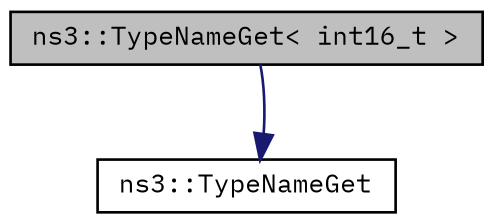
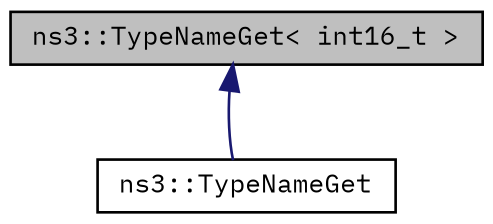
edge "ns3::TypeNameGet< int16_t >" -> "ns3::TypeNameGet": reversed
